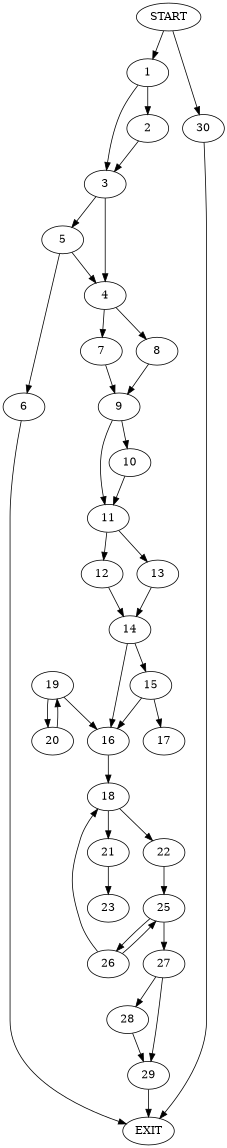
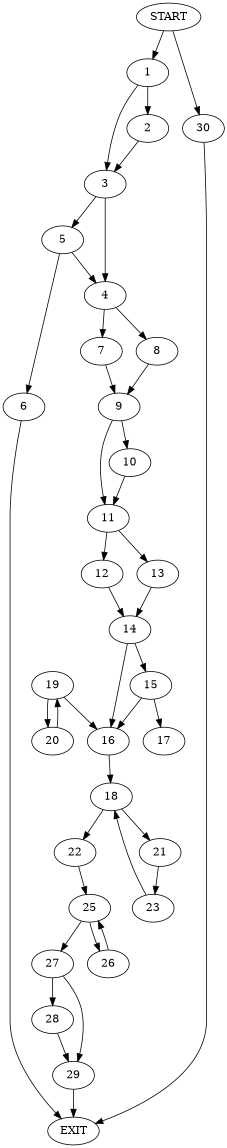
edge "26" -> "18": now "23" -> "18"
